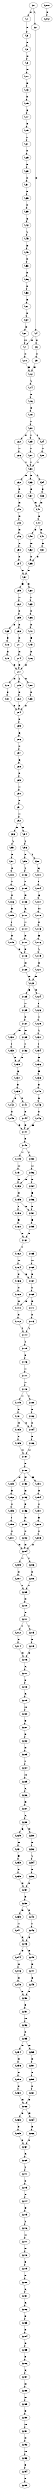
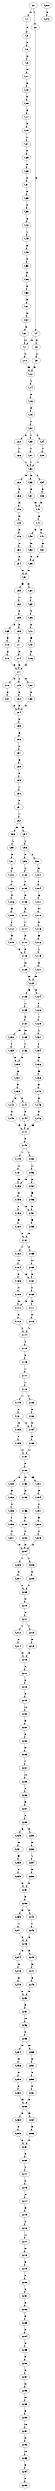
edge "S161" -> "S163": added, label "T"
edge "S193" -> "S196": removed, label "F"
